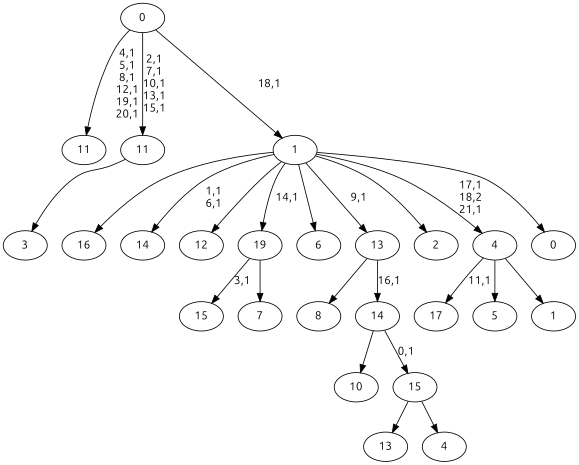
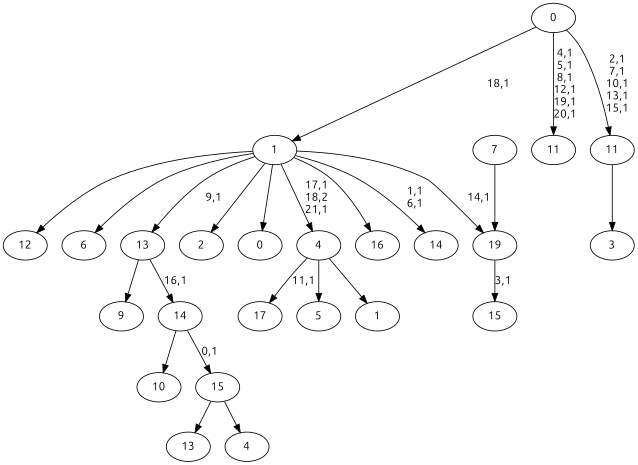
edge "19" -> "7": reversed
node "8": label "8" -> "9"
